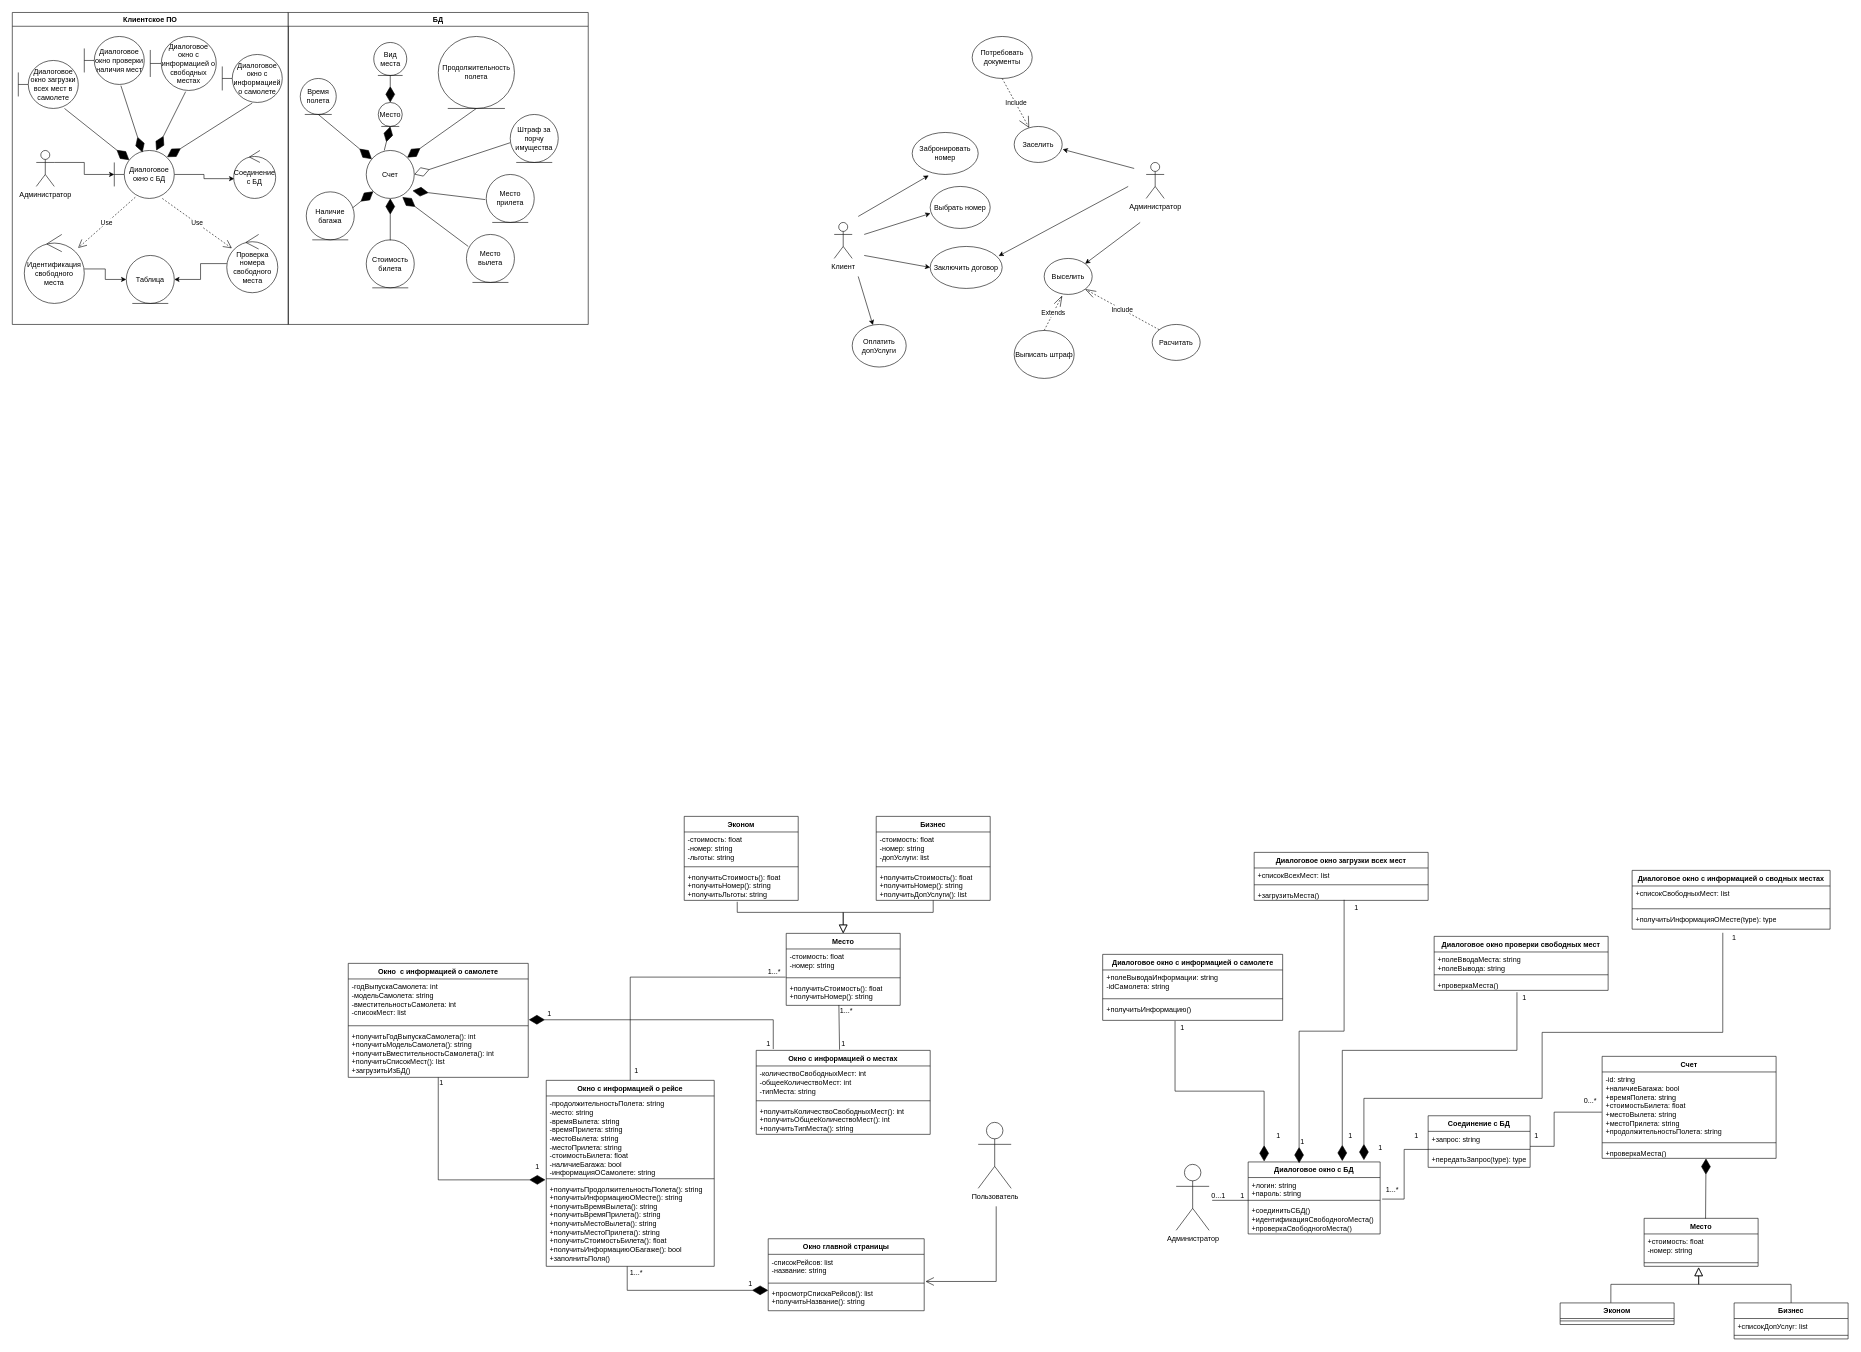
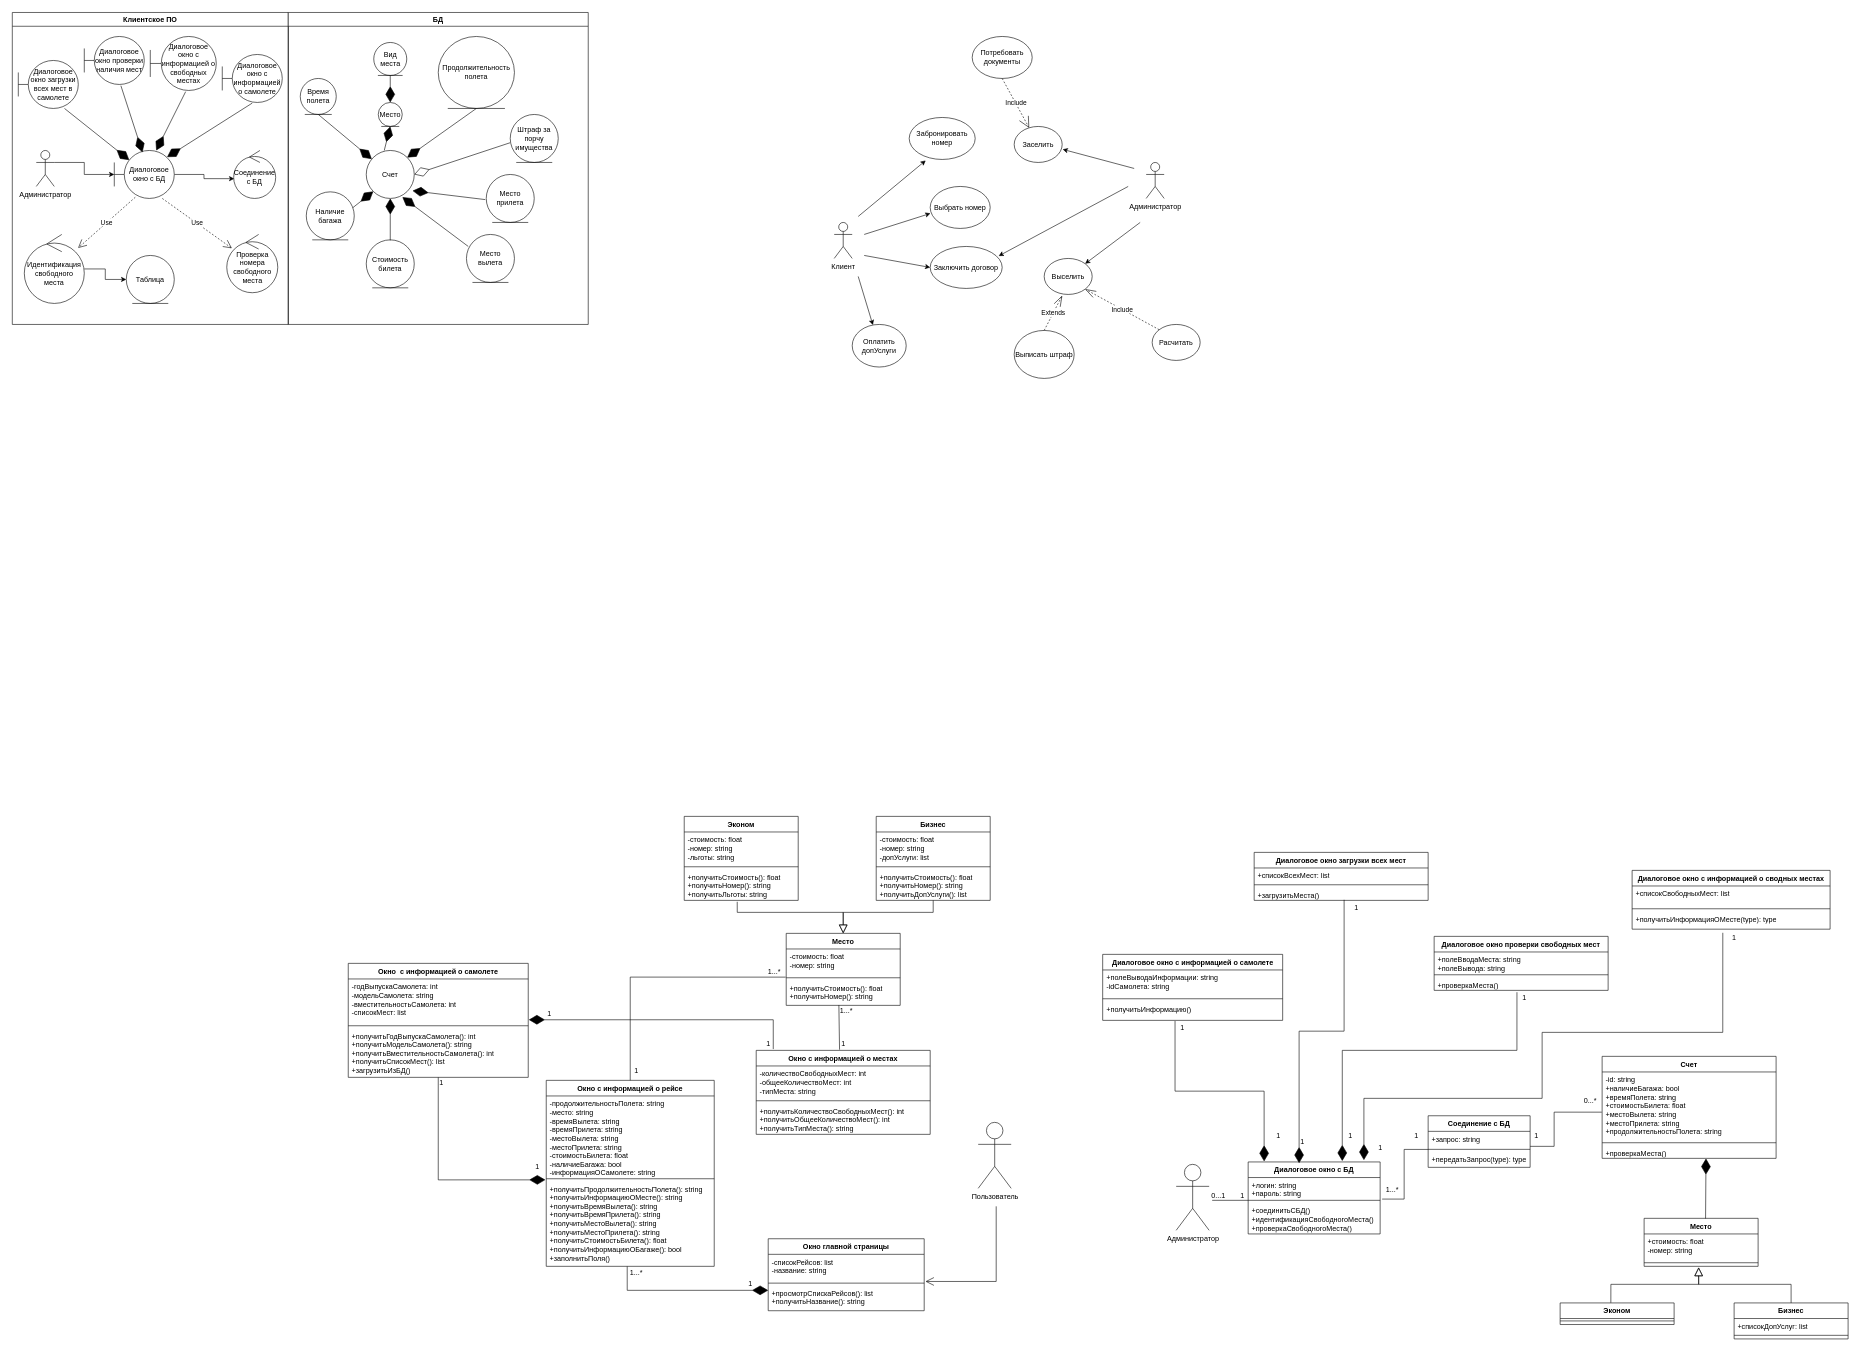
node "Забронировать номер": moved (945, 153) -> (942, 138)
edge "Проверка номера свободного места" -> "Таблица": removed
